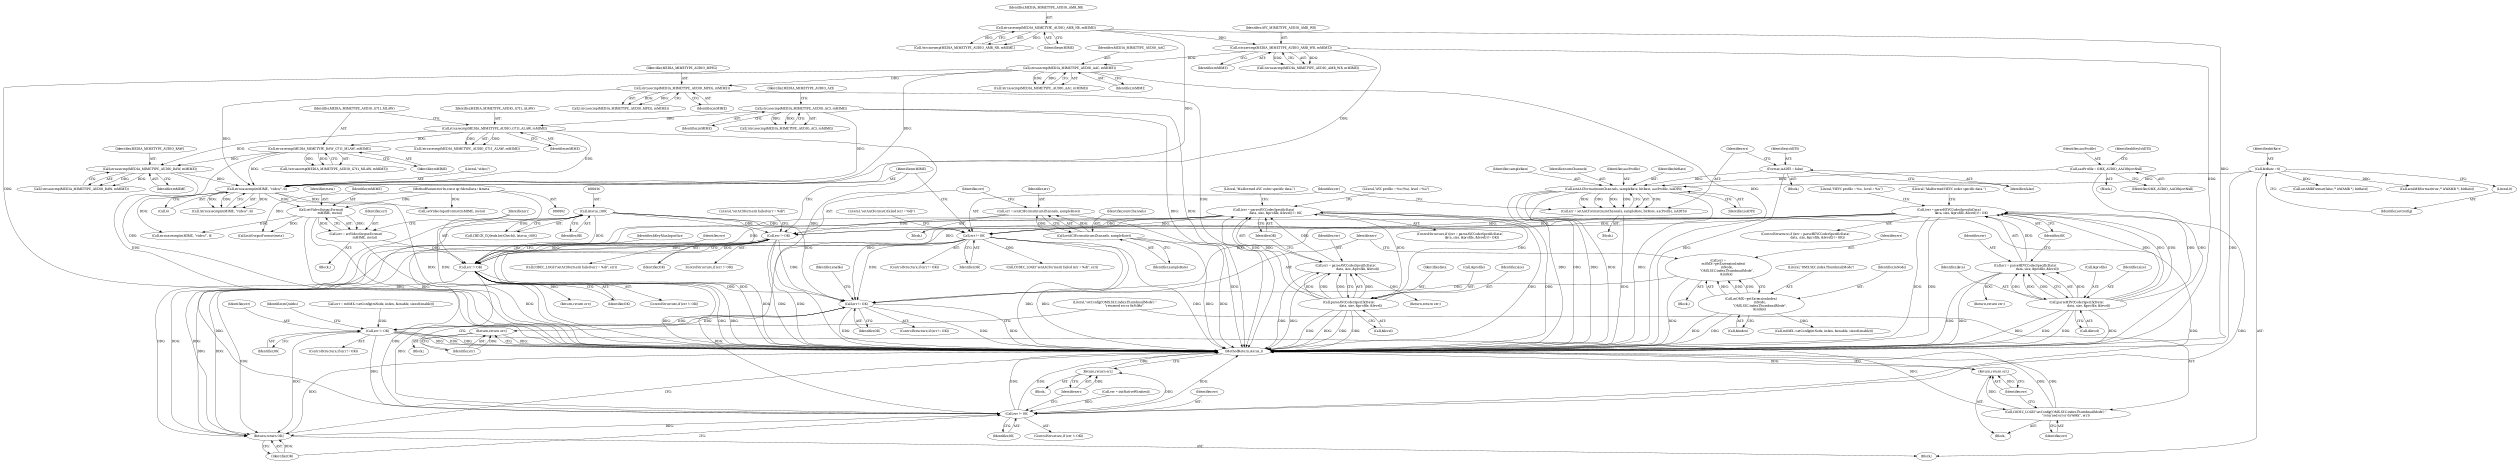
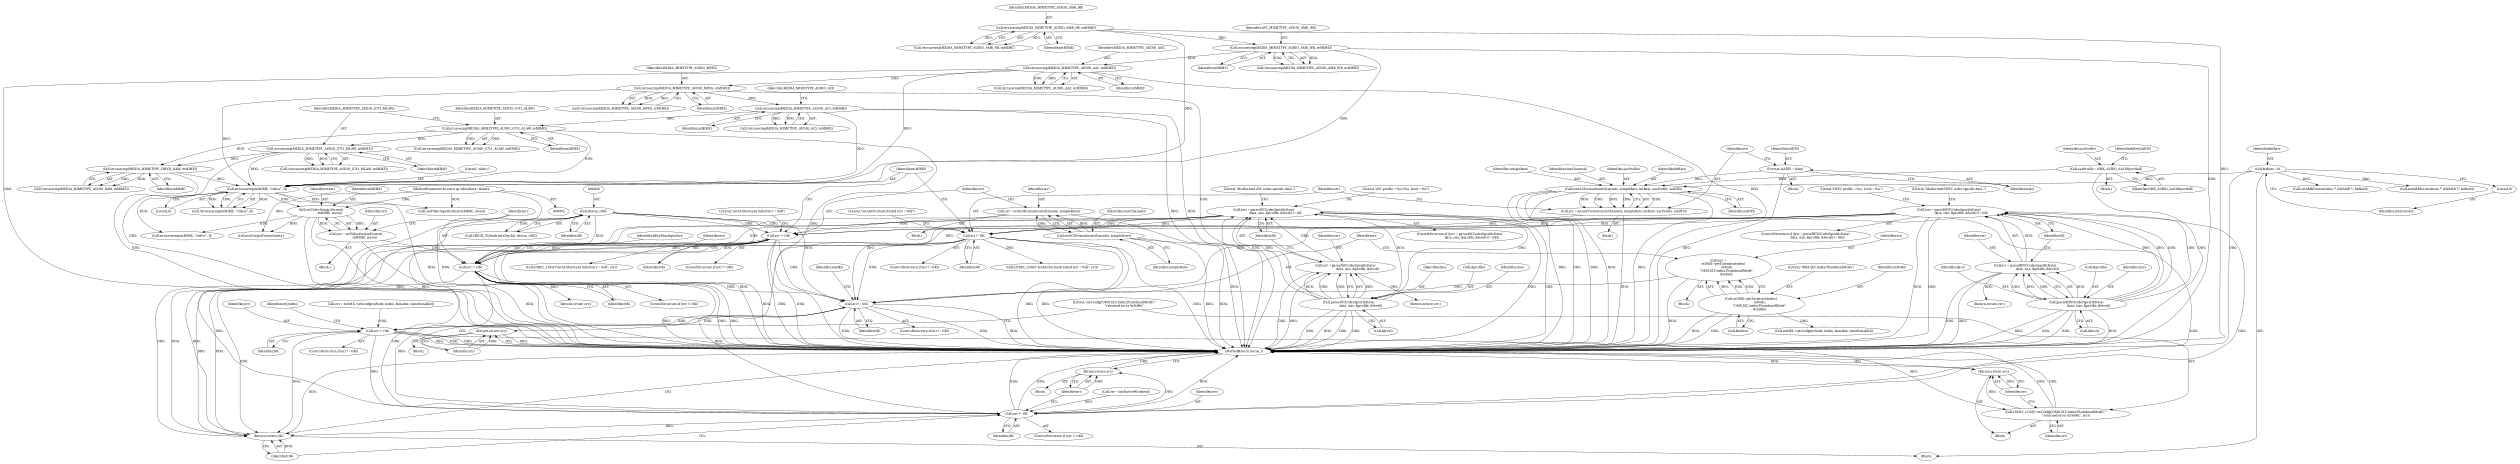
edge "(Call,strcasecmp(MEDIA_MIMETYPE_AUDIO_MPEG, mMIME))" -> "(Call,strcasecmp(MEDIA_MIMETYPE_AUDIO_AC3, mMIME))": added, label "DDG:"
node "(Identifier,MEDIA_MIMETYPE_AUDIO_RAW)": removed
node "(Call,strcasecmp(MEDIA_MIMETYPE_RAW_G711_MLAW, mMIME))": label "(Call,strcasecmp(MEDIA_MIMETYPE_RAW_G711_MLAW, mMIME))" -> "(Call,strcasecmp(MEDIA_MIMETYPE_AUDIO_G711_MLAW, mMIME))"
node "(Call,strcasecmp(MEDIA_MIMETYPE_AUDIO_RAW, mMIME))": label "(Call,strcasecmp(MEDIA_MIMETYPE_AUDIO_RAW, mMIME))" -> "(Call,strcasecmp(MEDIA_MIMETYPE_CHECK_RAW, mMIME))"
node "(Call,6)": label "(Call,6)" -> "(Literal,6)"
node "(Identifier,setConfig)": label "(Identifier,setConfig)" -> "(Identifier,mIsEncoder)"
